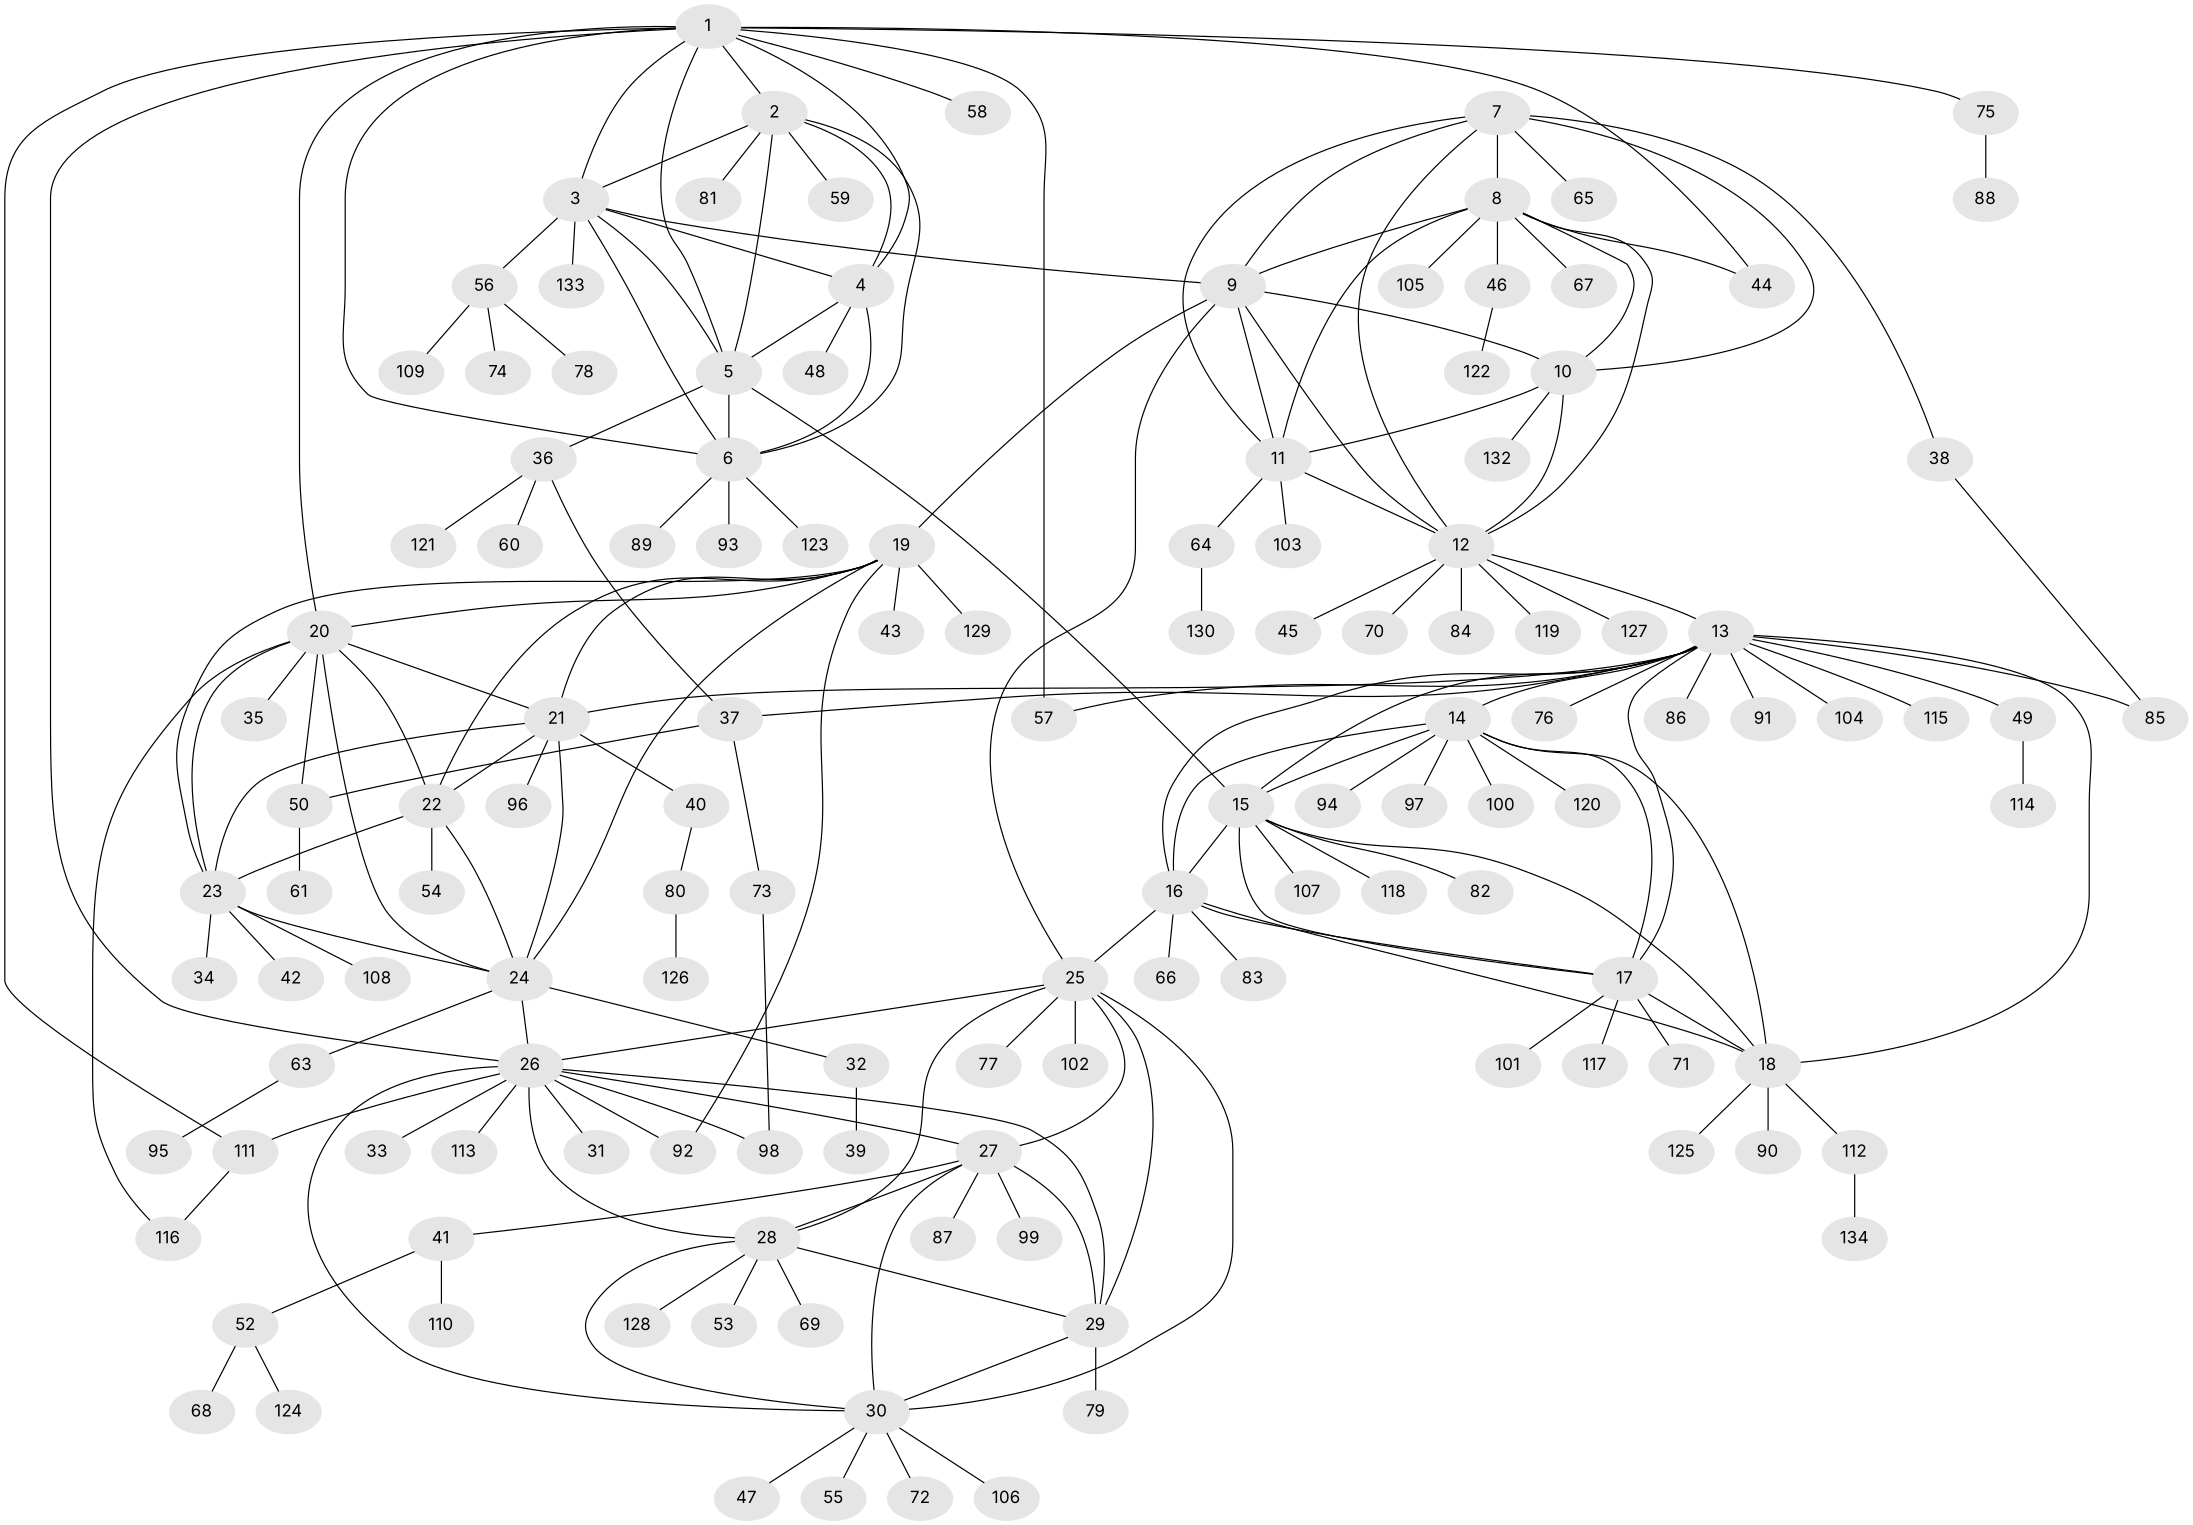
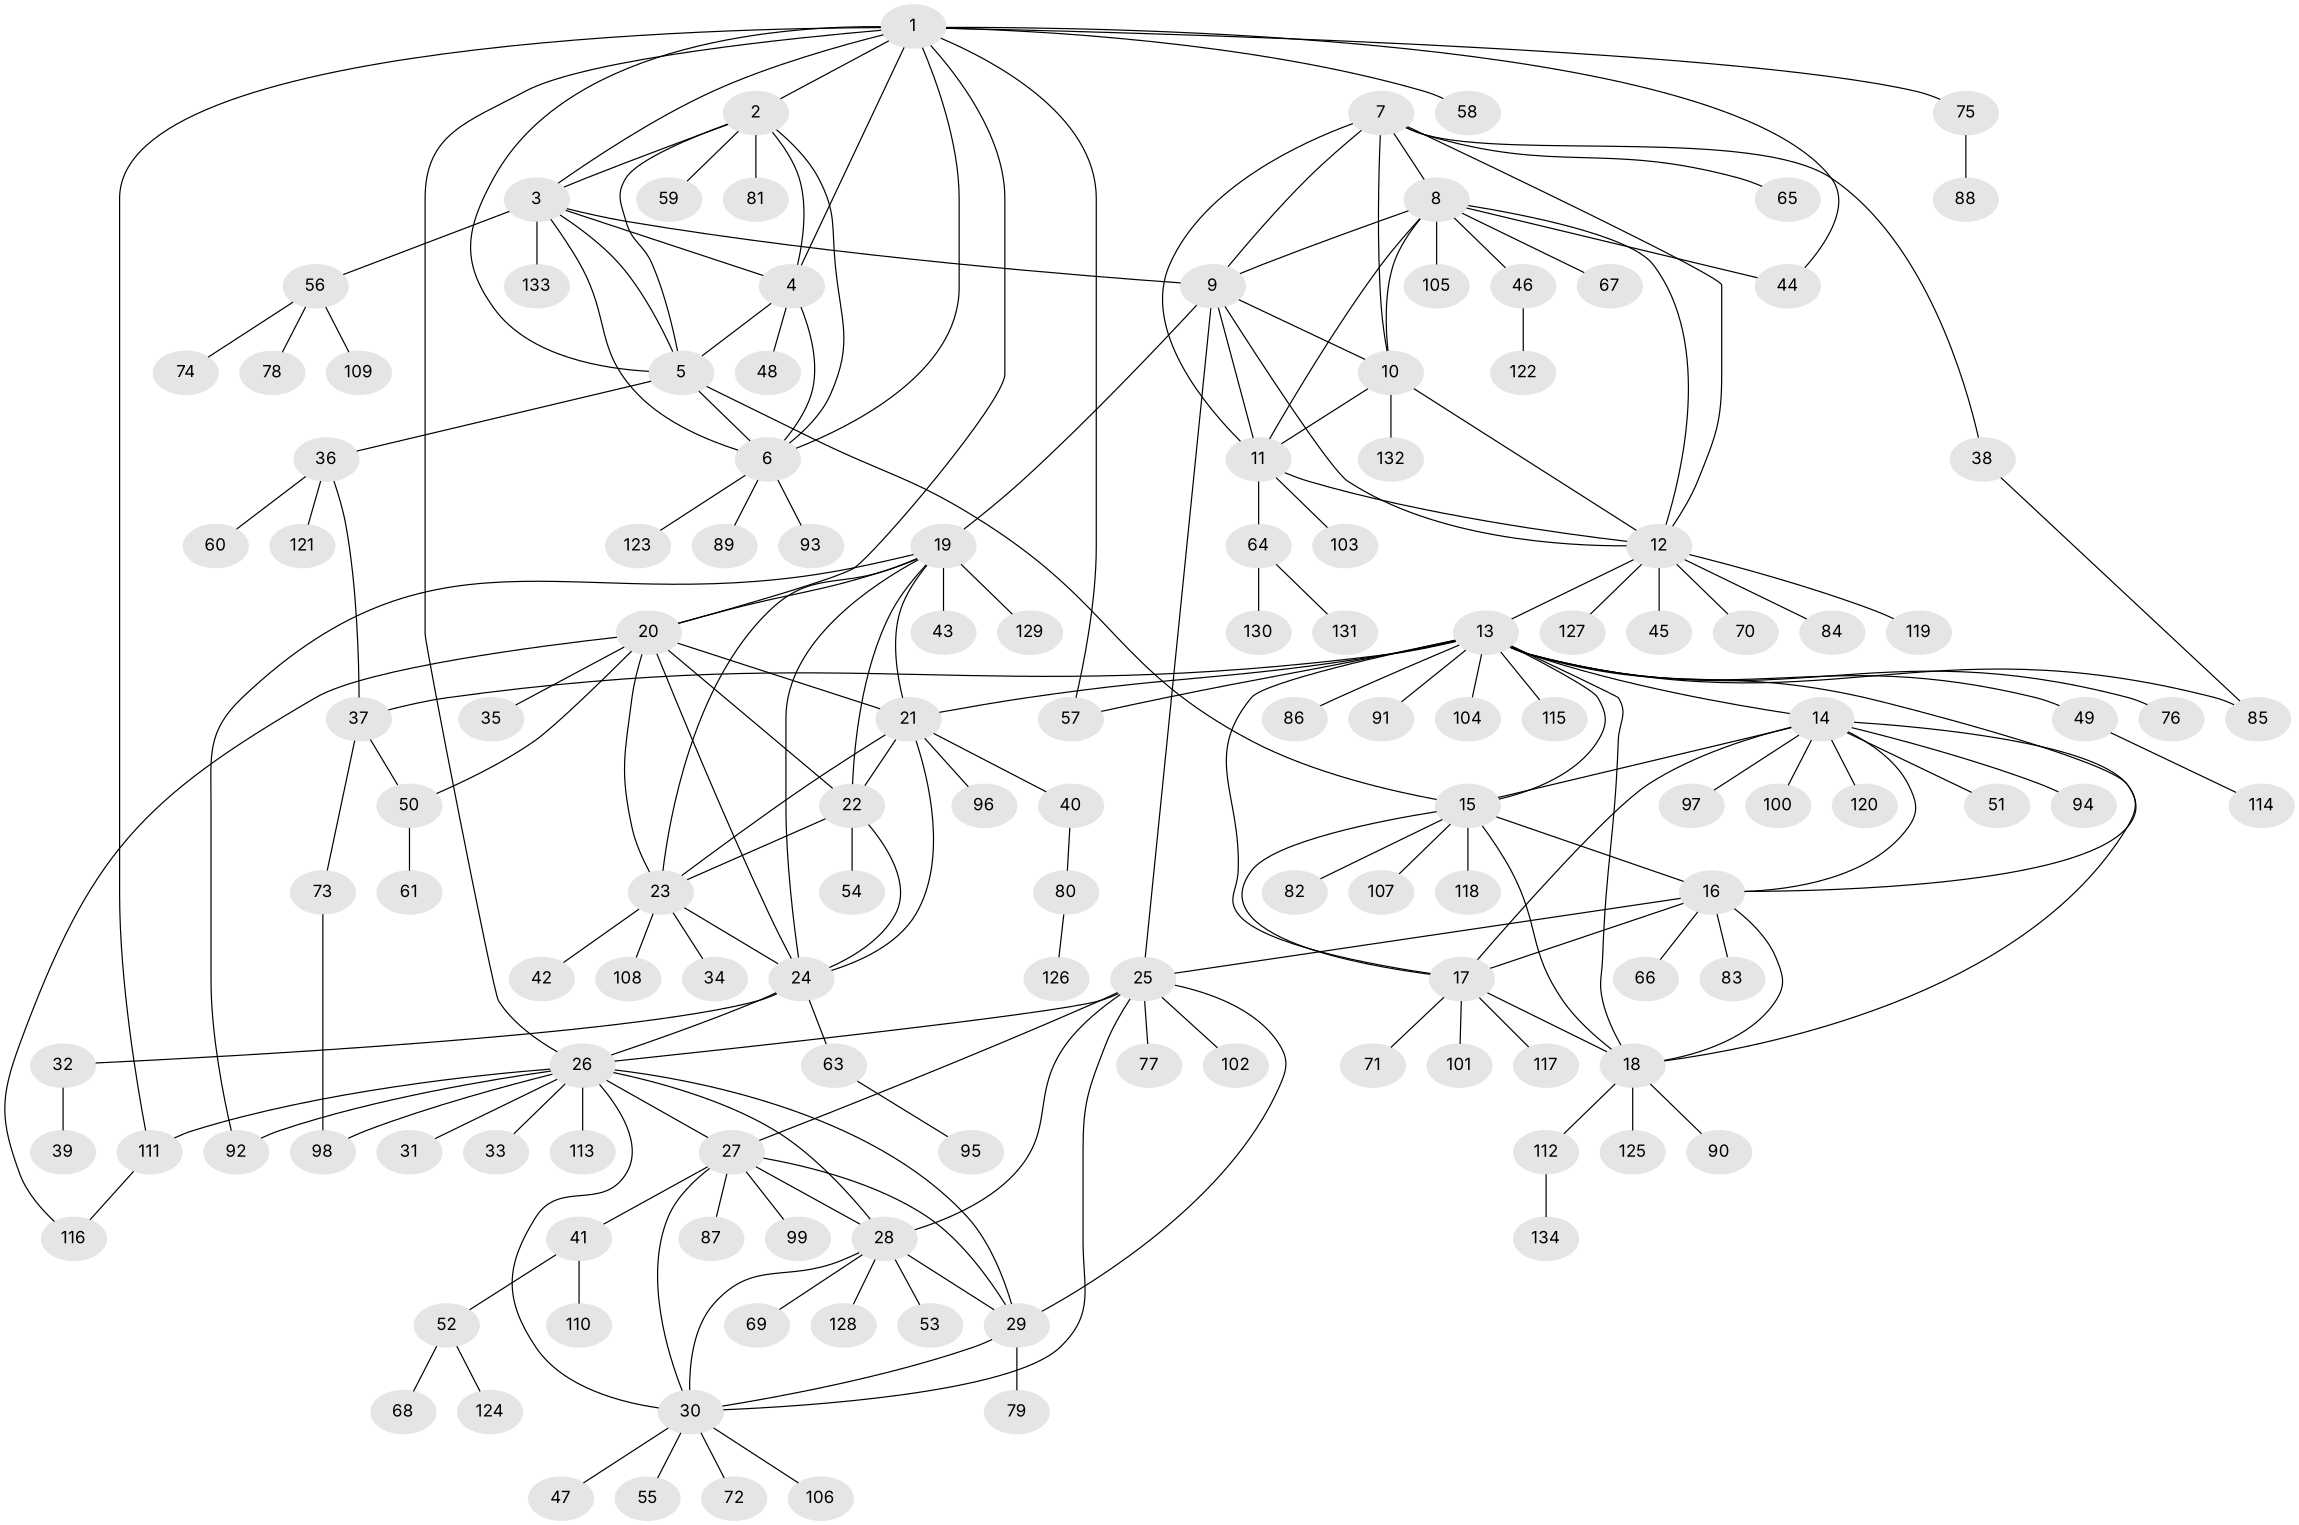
node "131": added
node "51": added
